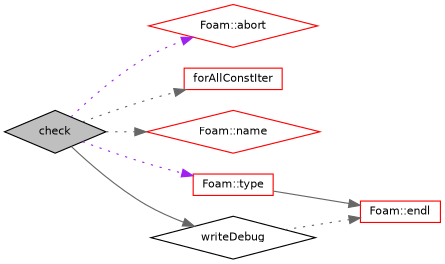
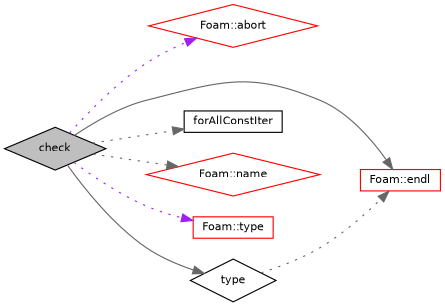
node "forAllConstIter": color red -> black
edge "Foam::type" -> "Foam::endl": now "check" -> "Foam::endl"
node "writeDebug": label "writeDebug" -> "type"
